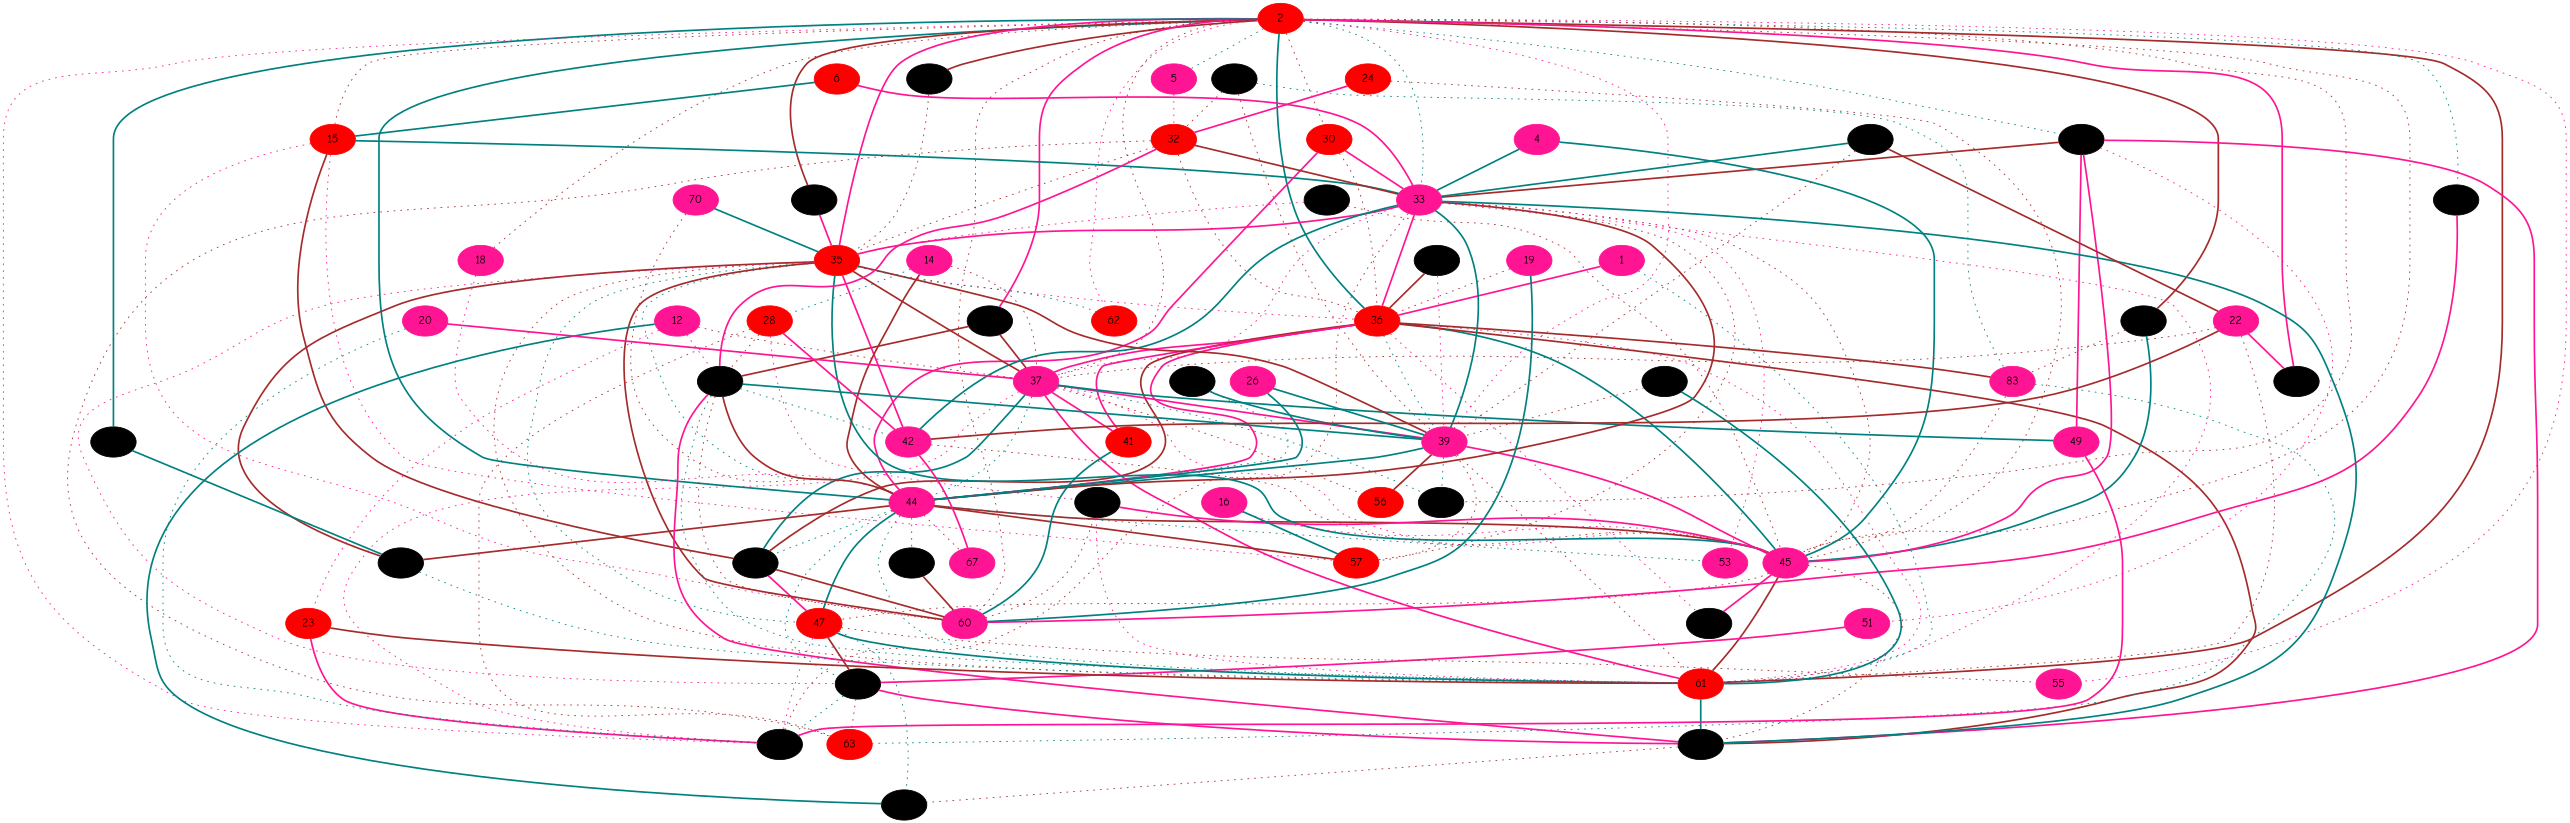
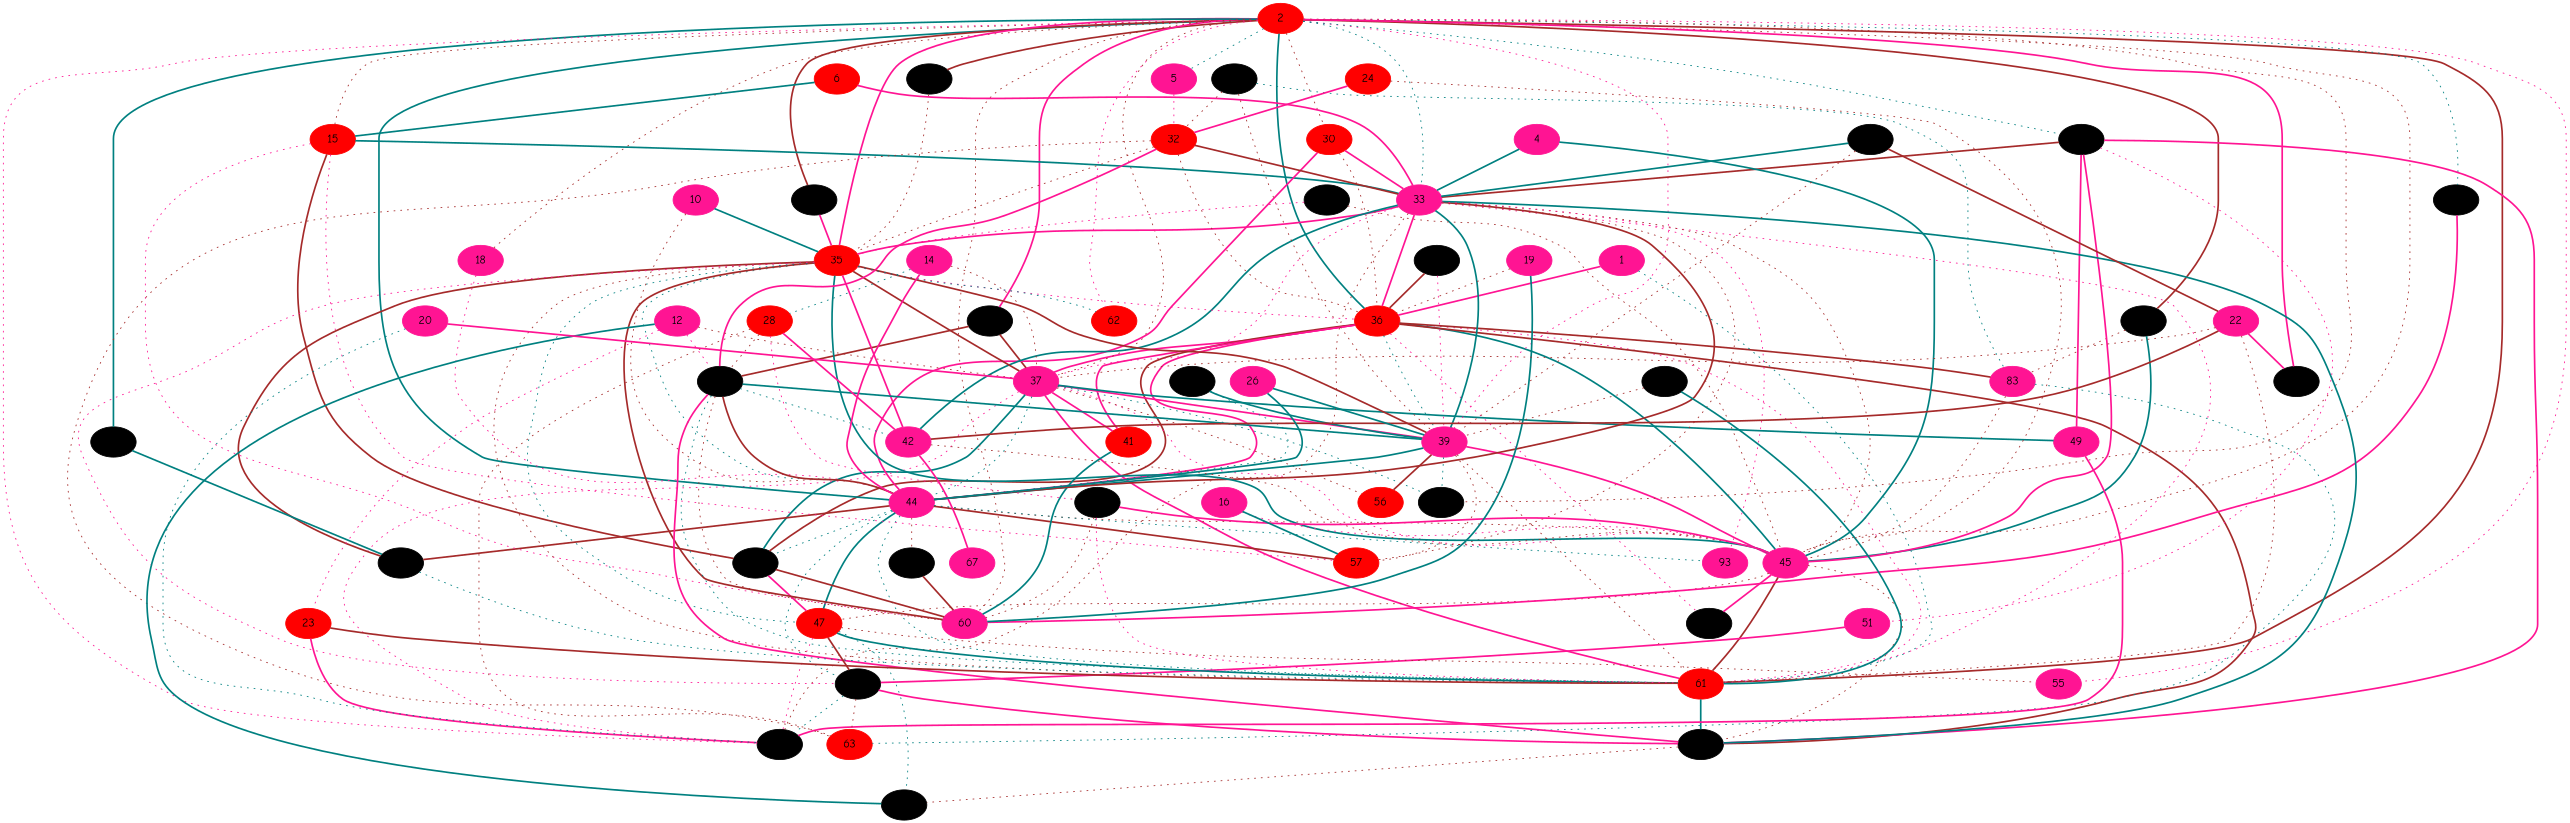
node "70": label "70" -> "10"
edge "14" -- "44": color brown -> deeppink
edge "44" -- "45": style bold -> dotted
edge "44" -- "67": removed
node "53": label "53" -> "93"
